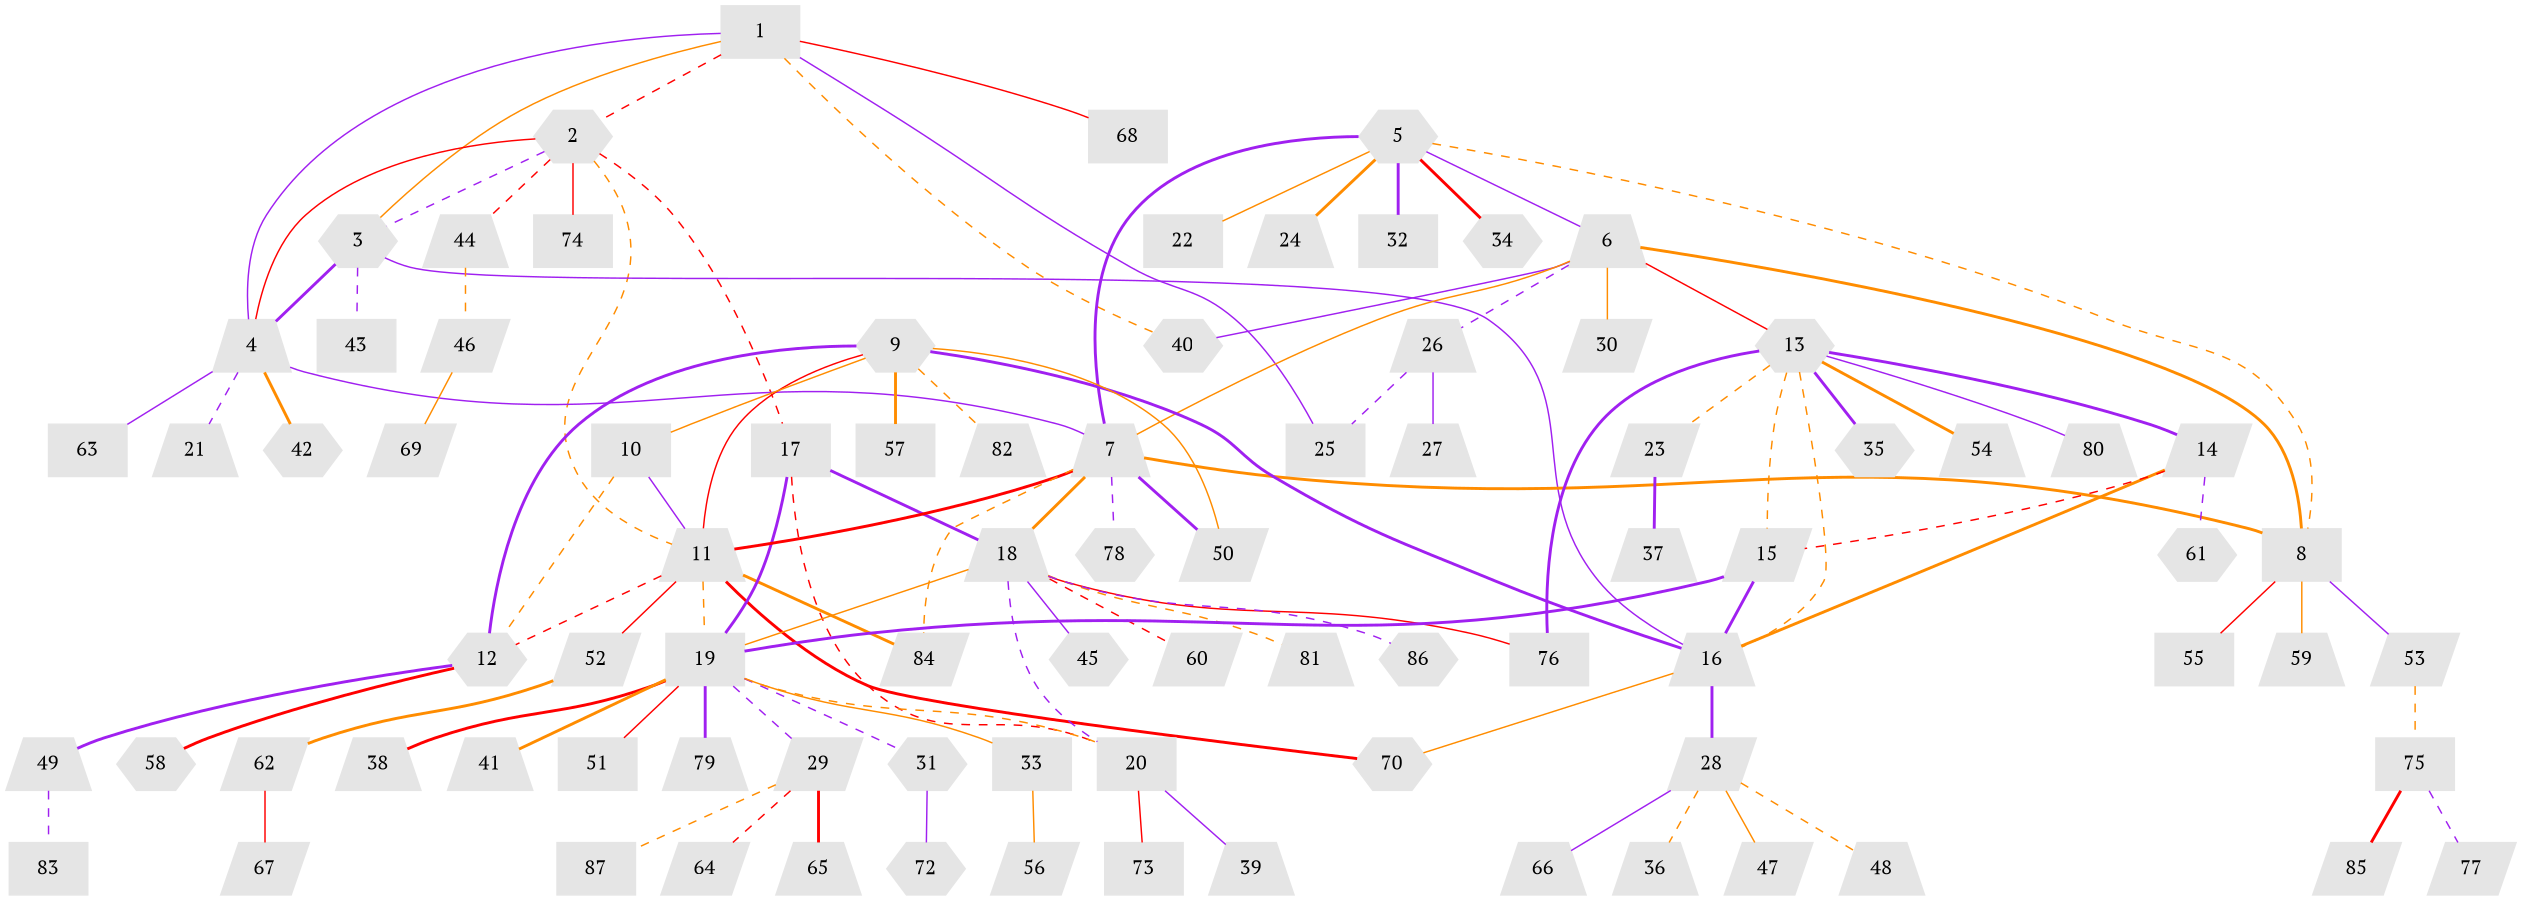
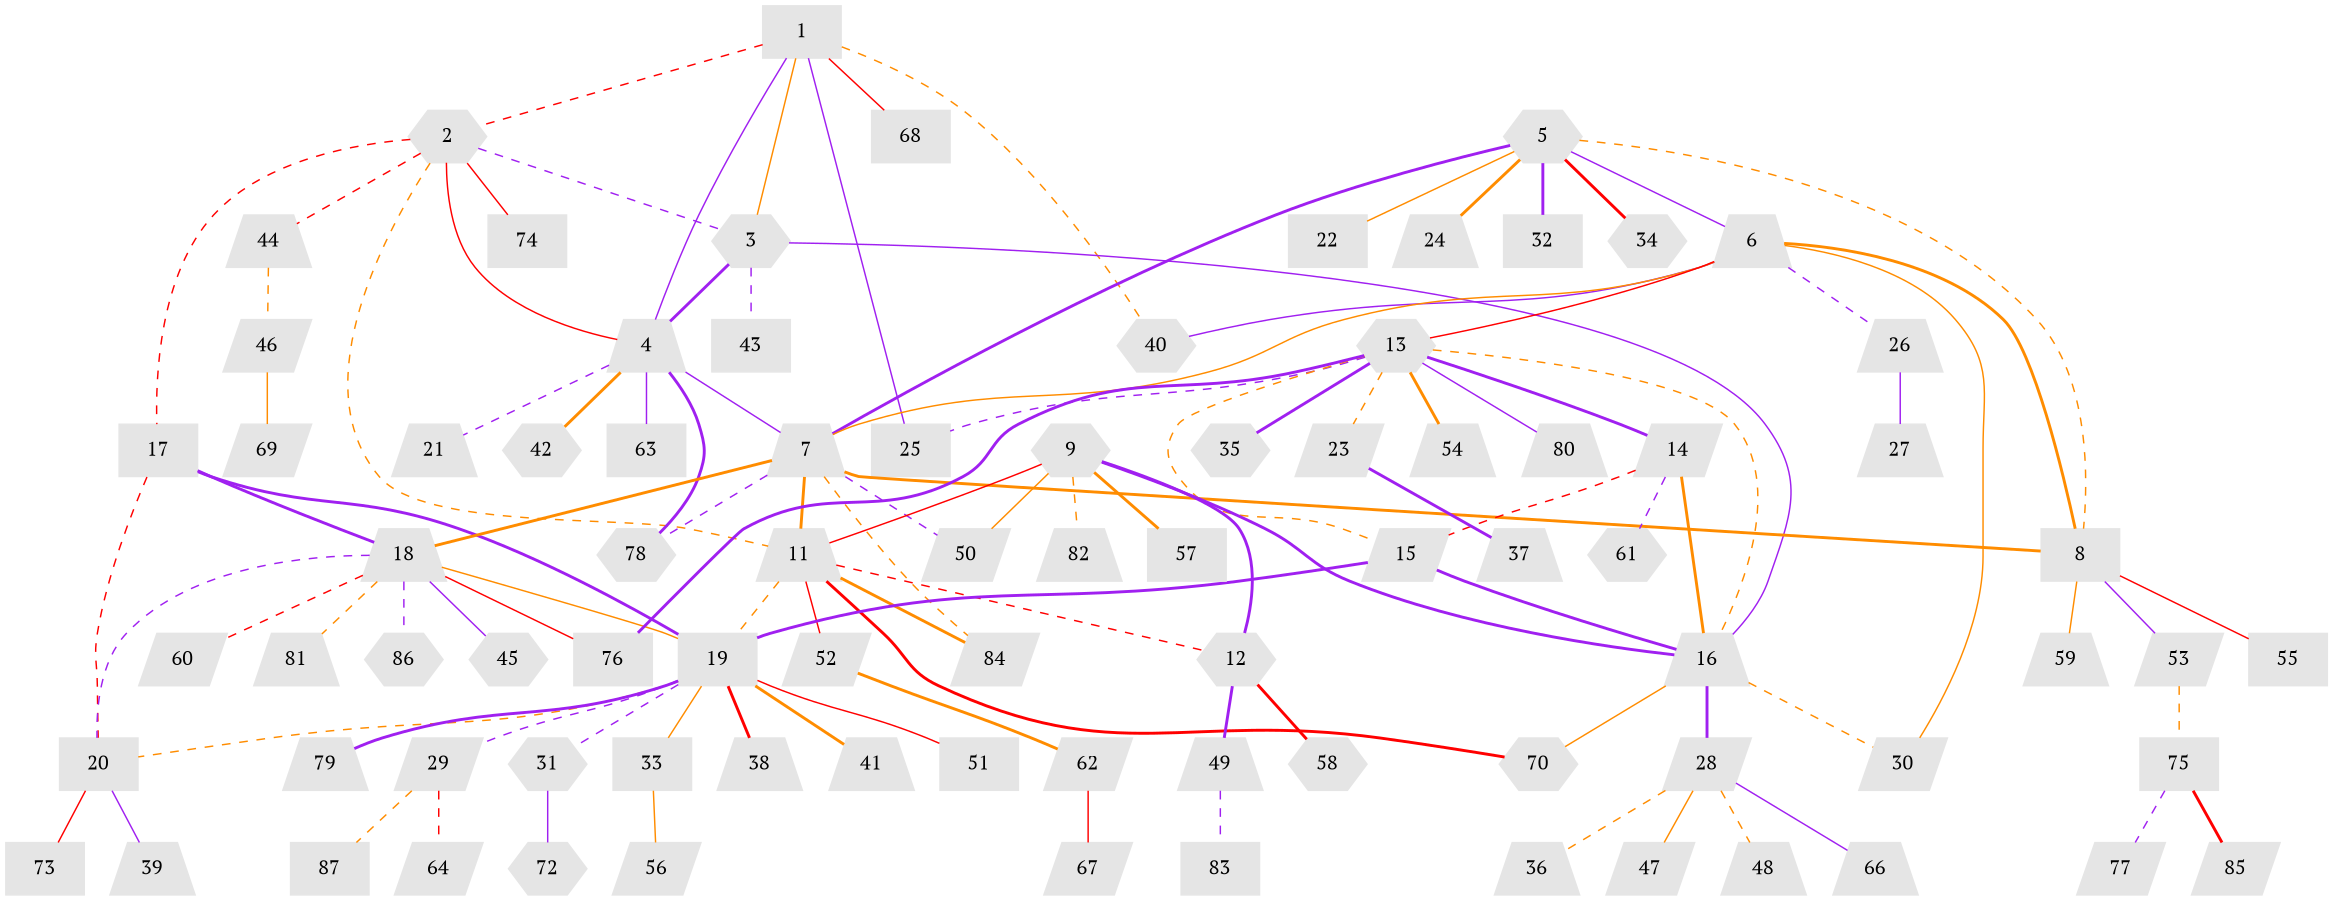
edge "26" -- "25": now "13" -- "25"
node "10": removed
edge "4" -- "78": added
edge "7" -- "50": style bold -> dashed
edge "7" -- "11": color red -> darkorange
edge "16" -- "30": added
node "65": removed
